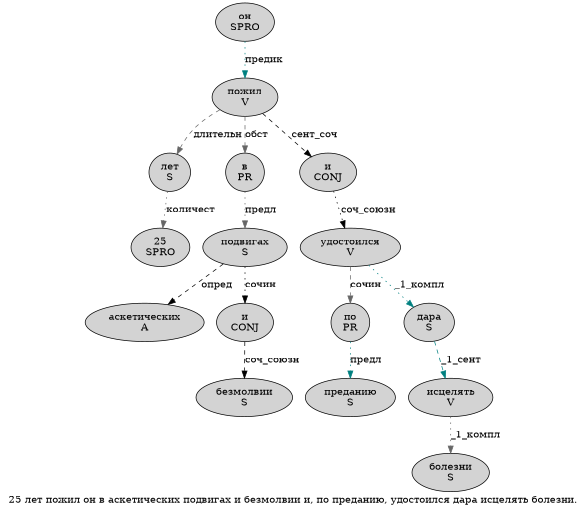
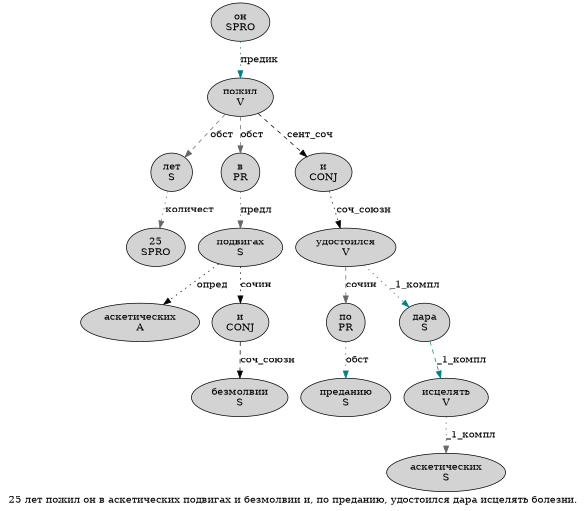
edge "пожил V" -> "лет S": label "длительн" -> "обст"
edge "подвигах S" -> "аскетических A": style dashed -> dotted
edge "по PR" -> "преданию S": label "предл" -> "обст"
edge "дара S" -> "исцелять V": label "_1_сент" -> "_1_компл"
node "болезни S": label "болезни S" -> "аскетических S"
